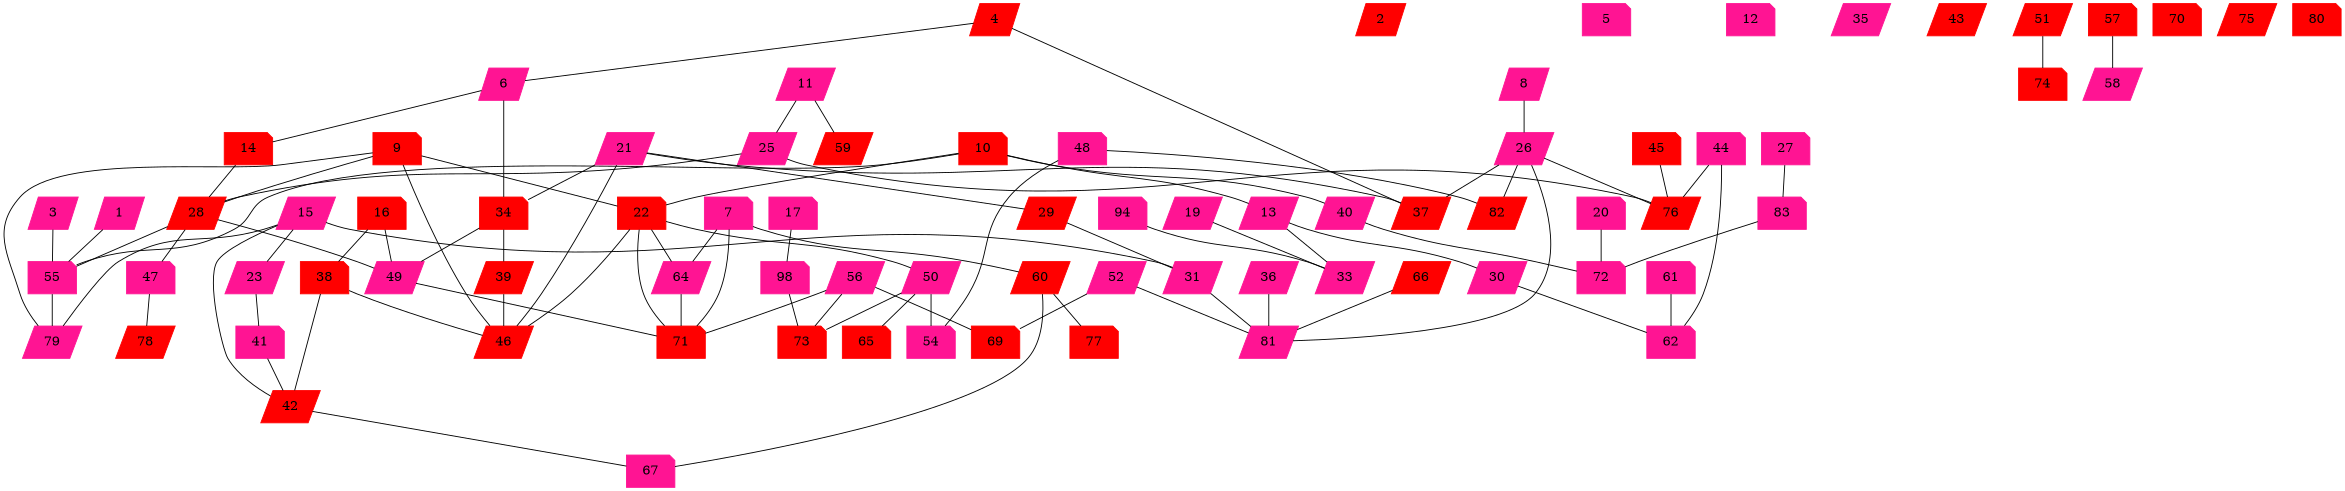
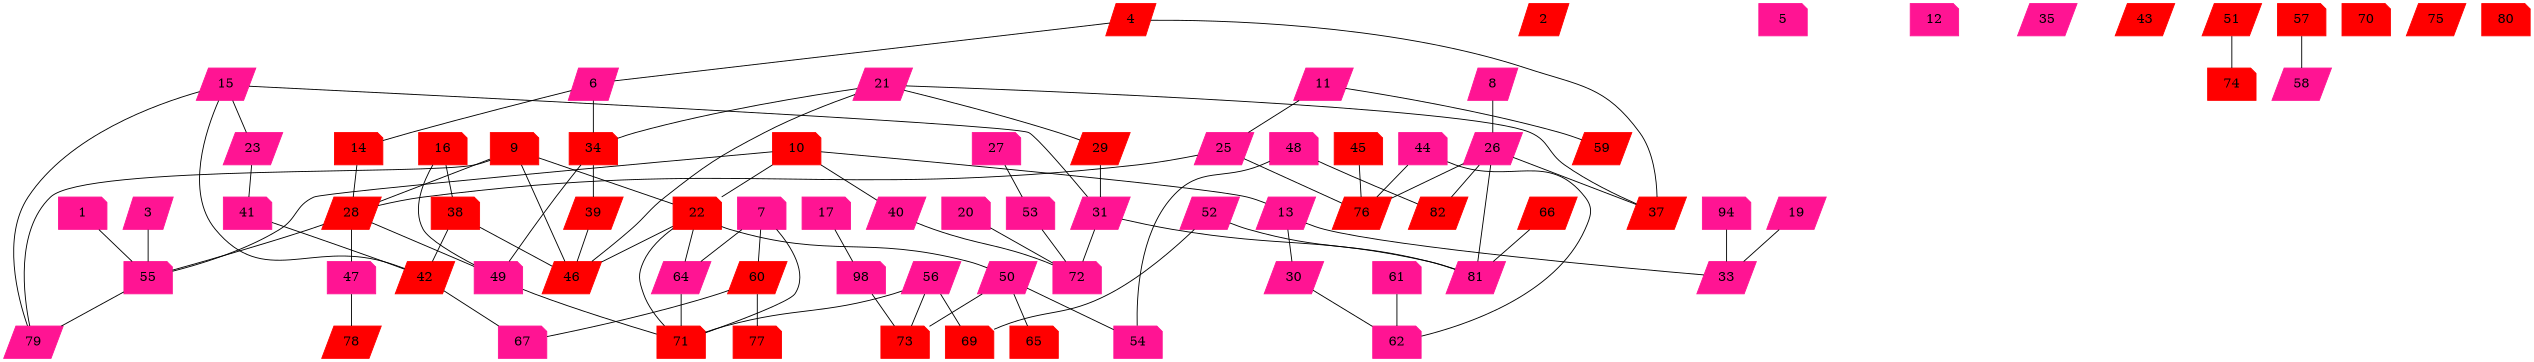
node "1": shape parallelogram -> note
node "83": label "83" -> "53"
edge "31" -- "72": added
node "49": shape parallelogram -> note
node "36": removed
